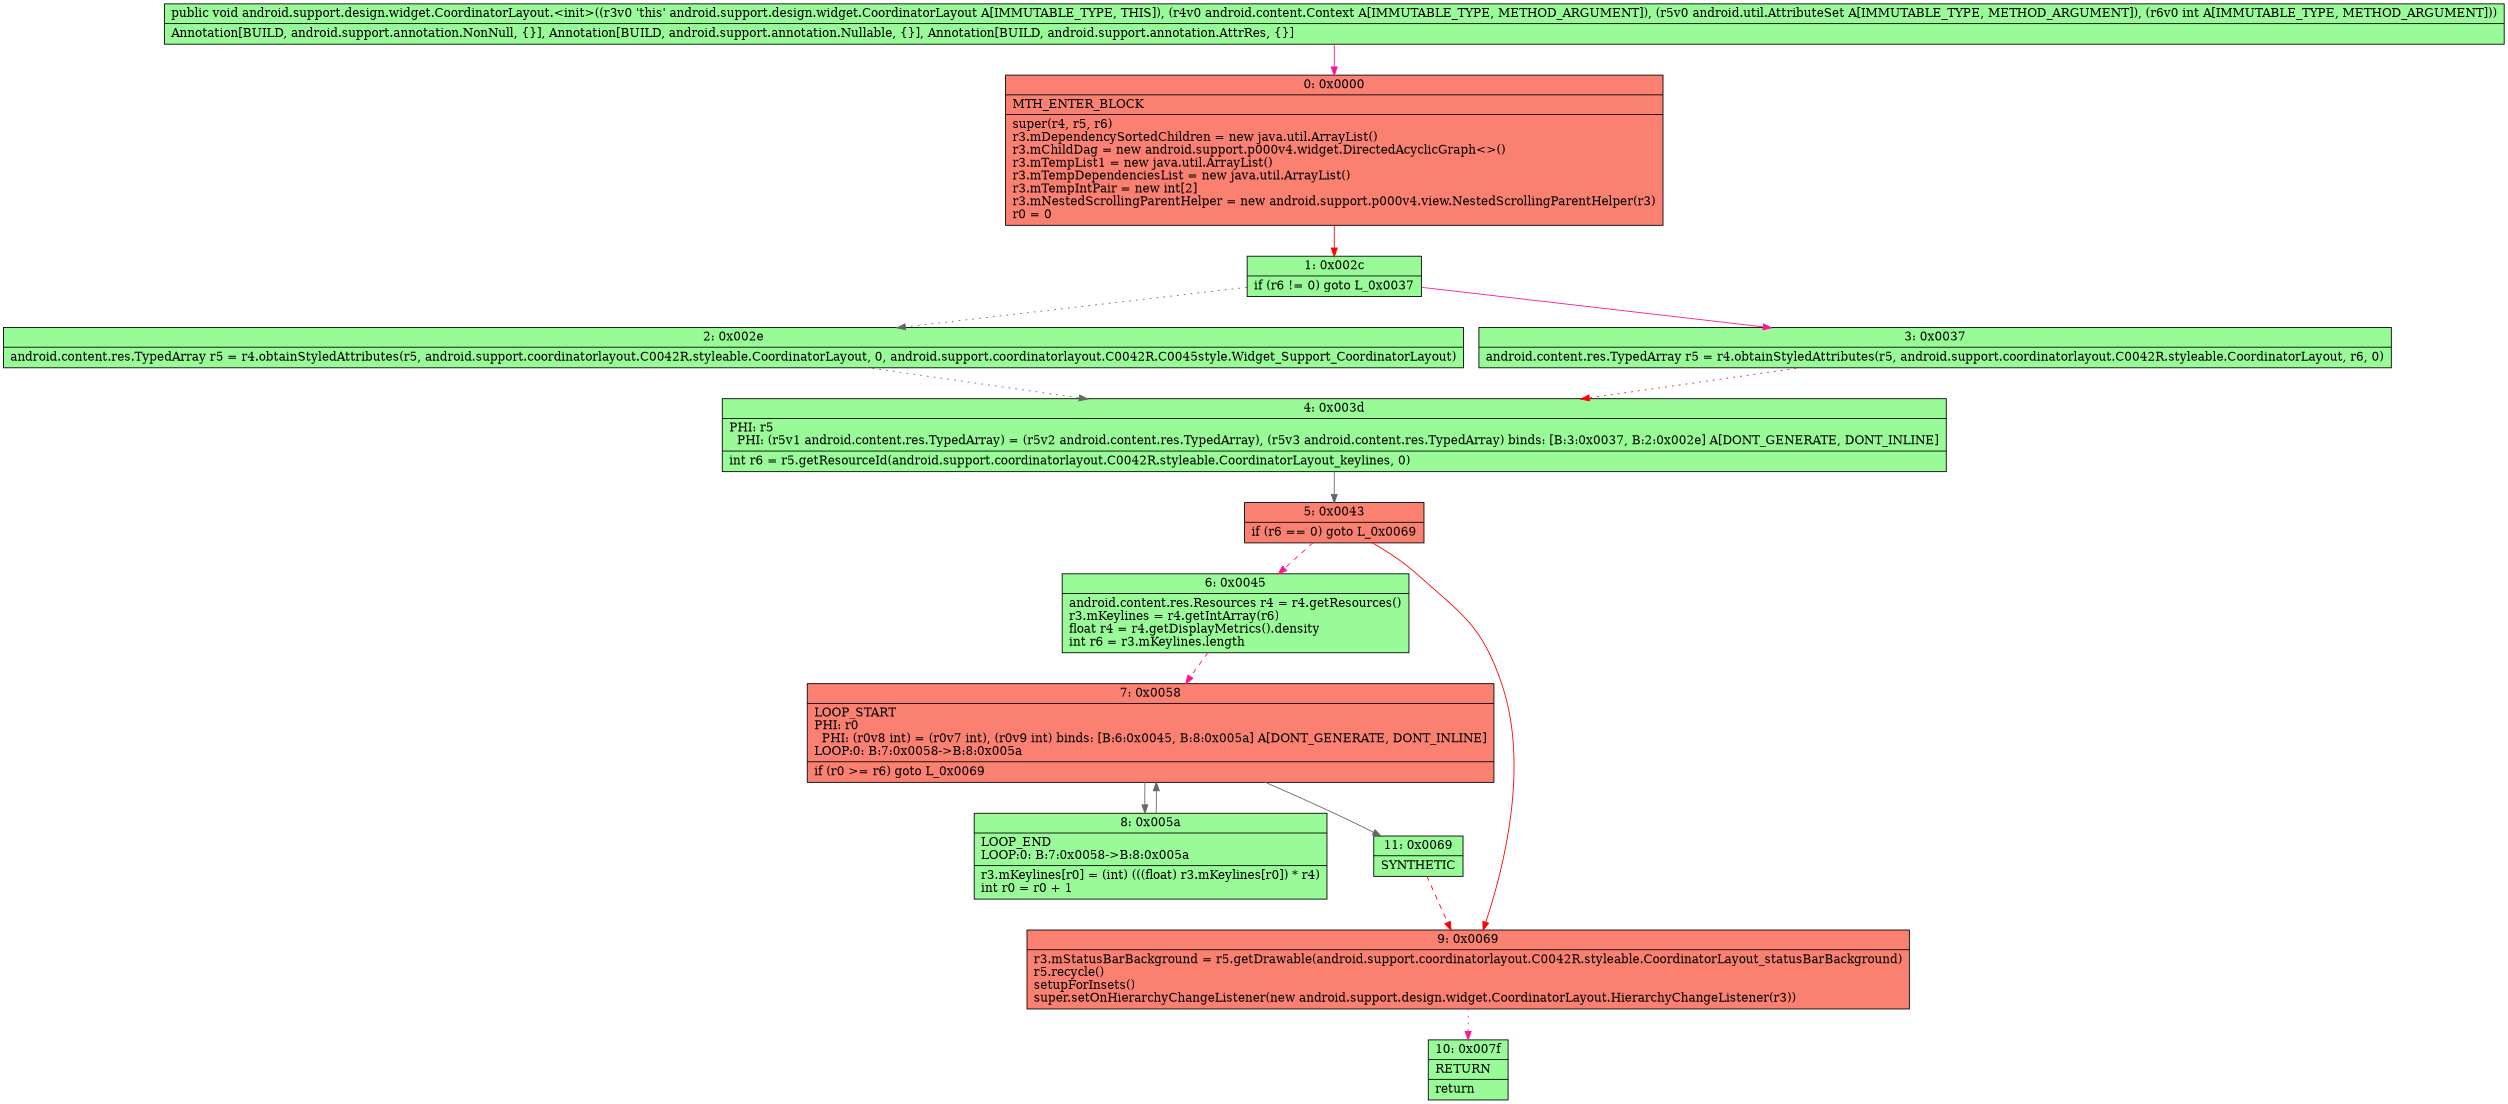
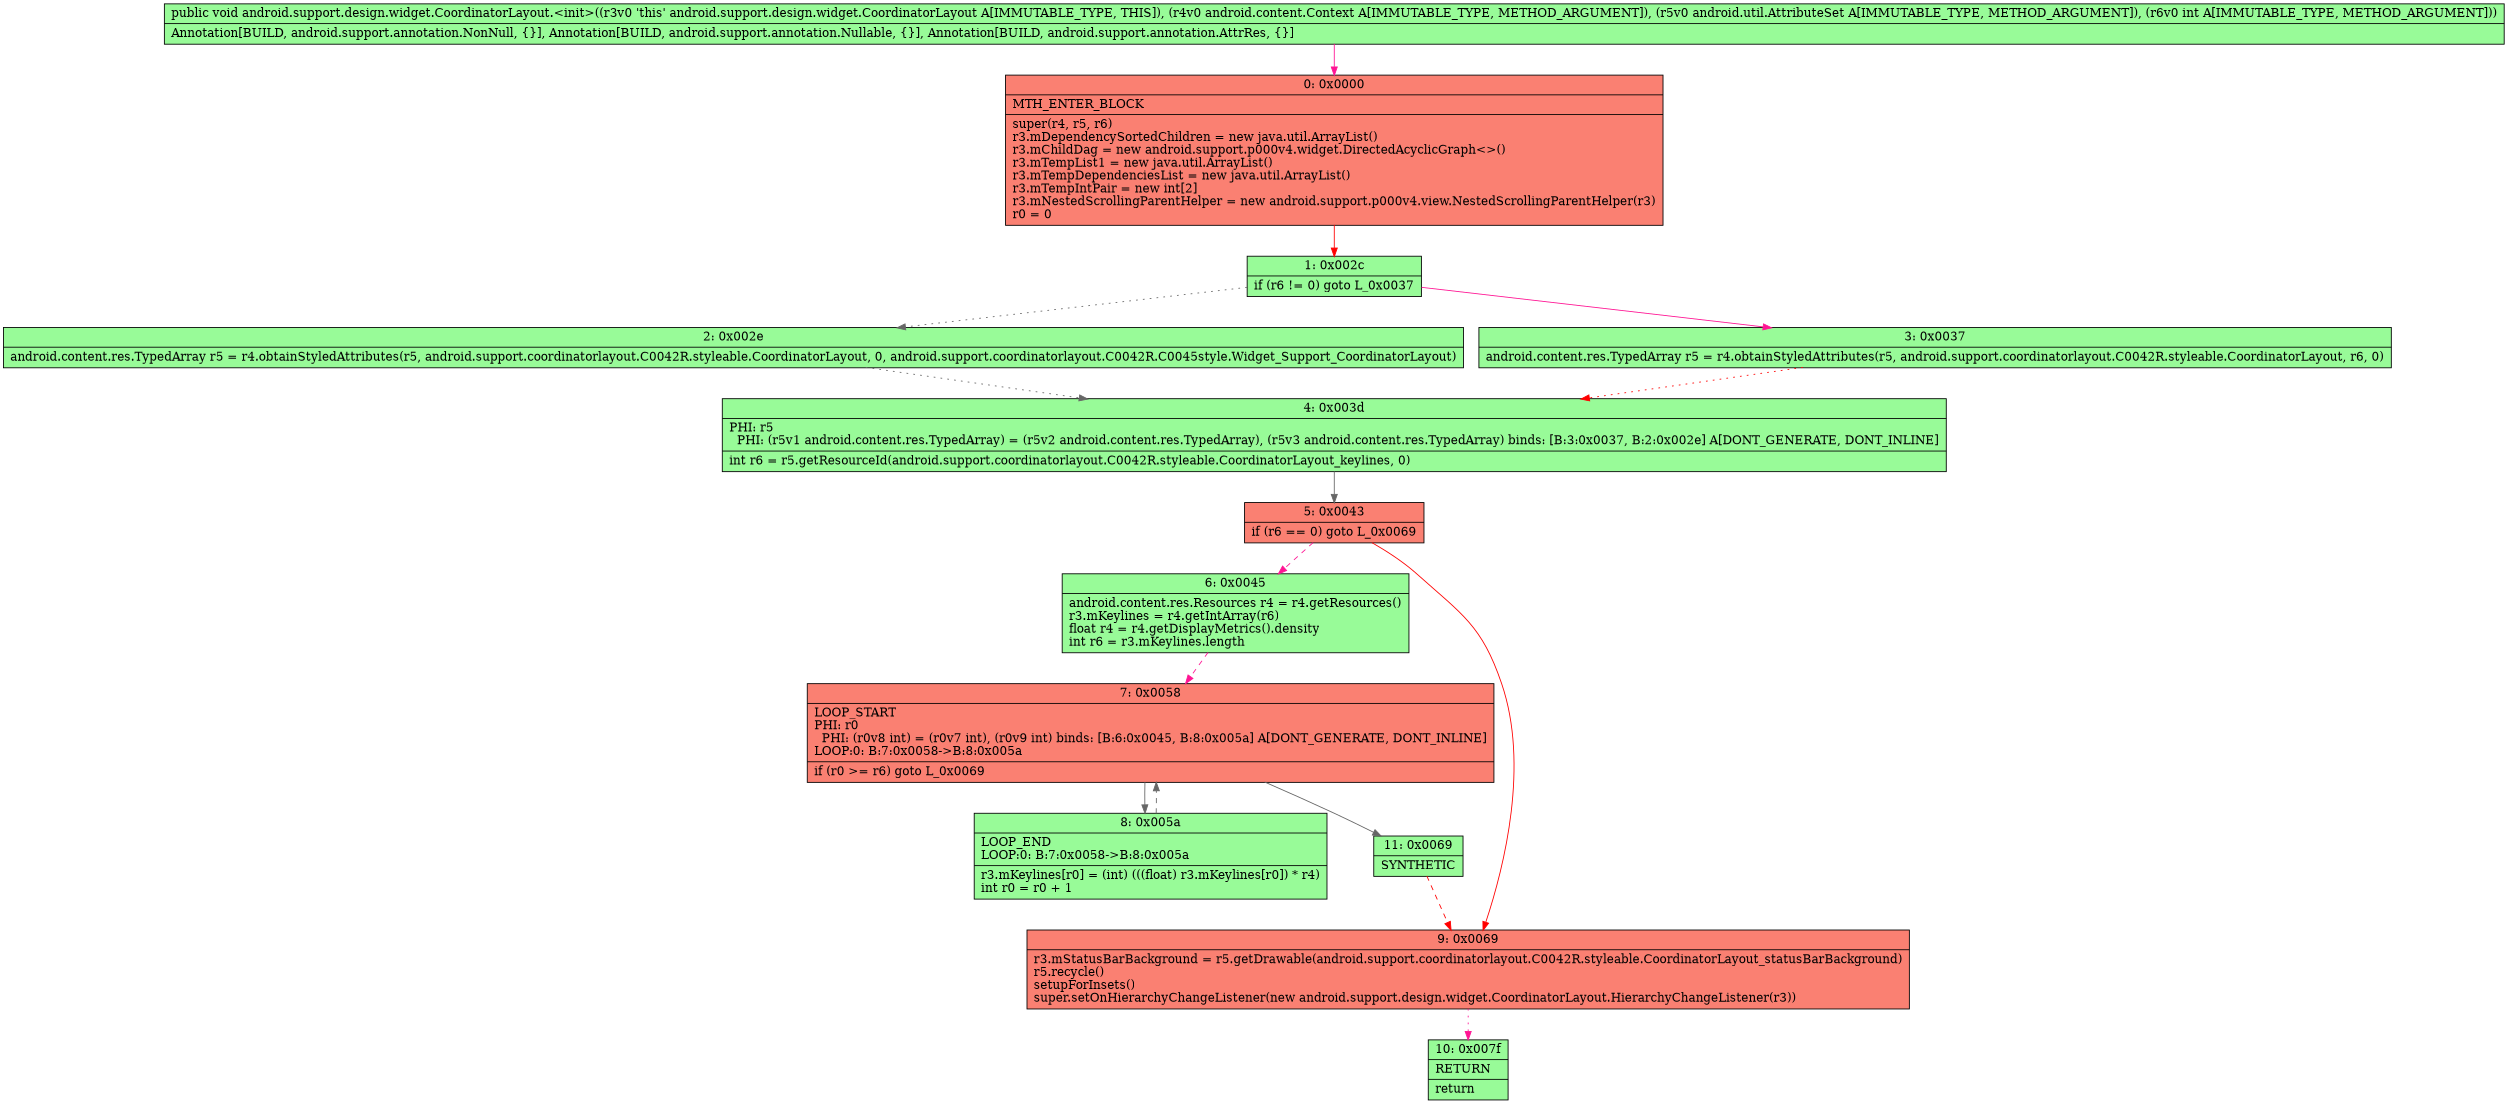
edge "8: 0x005a" -> "7: 0x0058": style solid -> dashed
